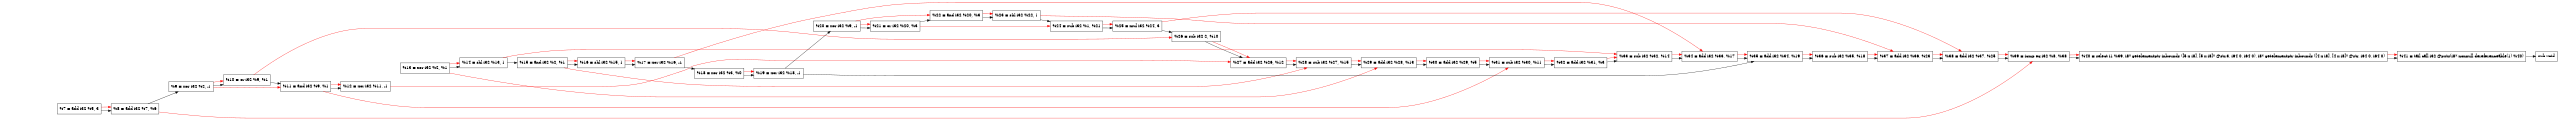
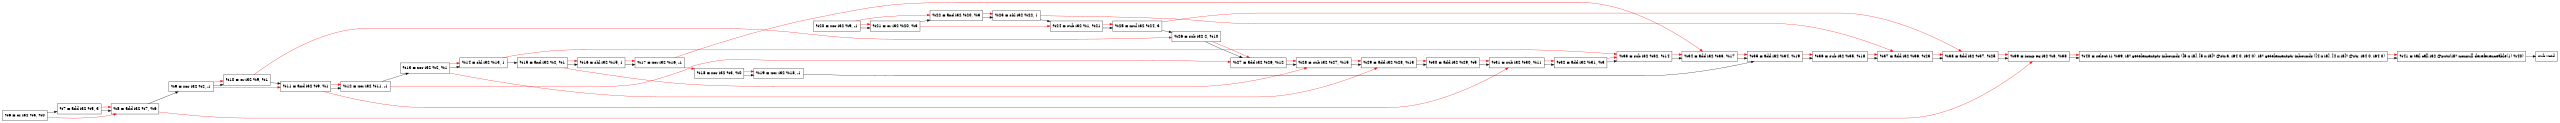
edge "%19 = xor i32 %18, -1" -> "%20 = xor i32 %9, -1": removed
edge "%17 = xor i32 %16, -1" -> "%18 = xor i32 %3, %0": color black -> red
edge "%12 = xor i32 %11, -1" -> "%13 = xor i32 %2, %1": added
node "%6 = or i32 %3, %0": added
